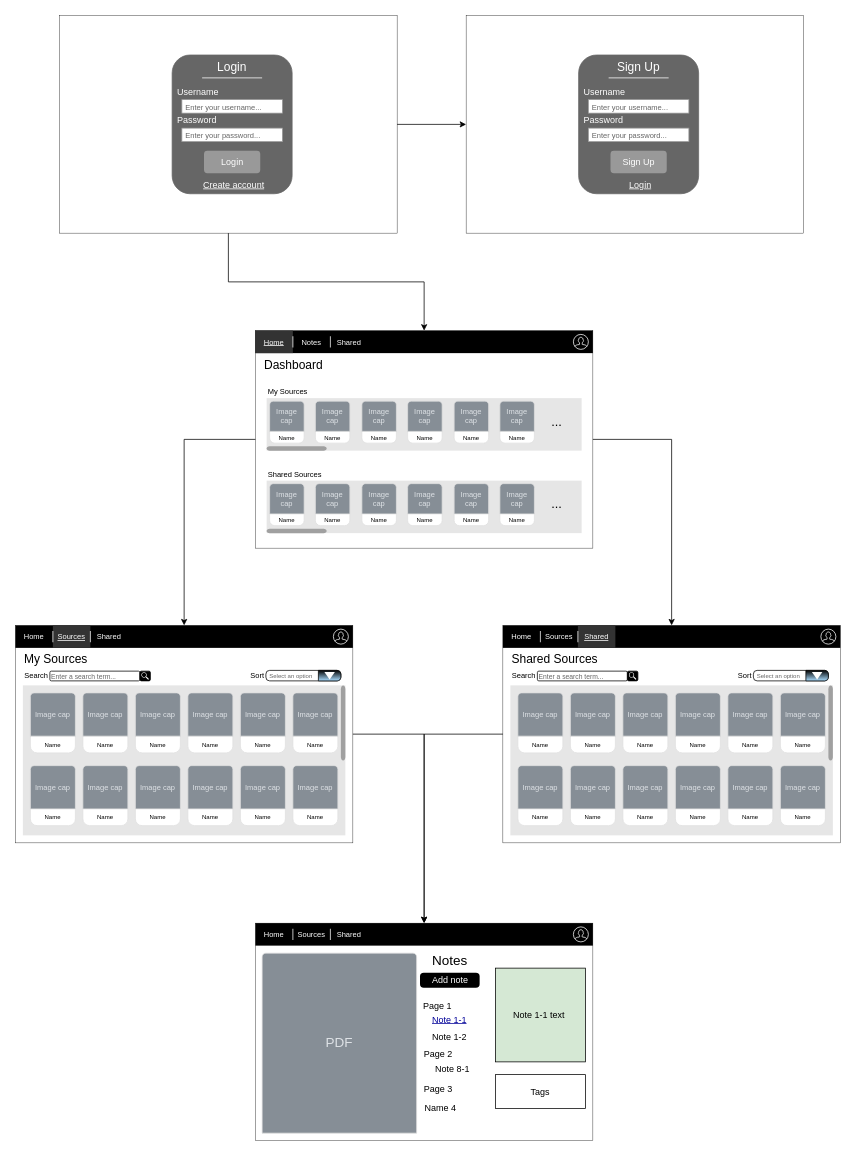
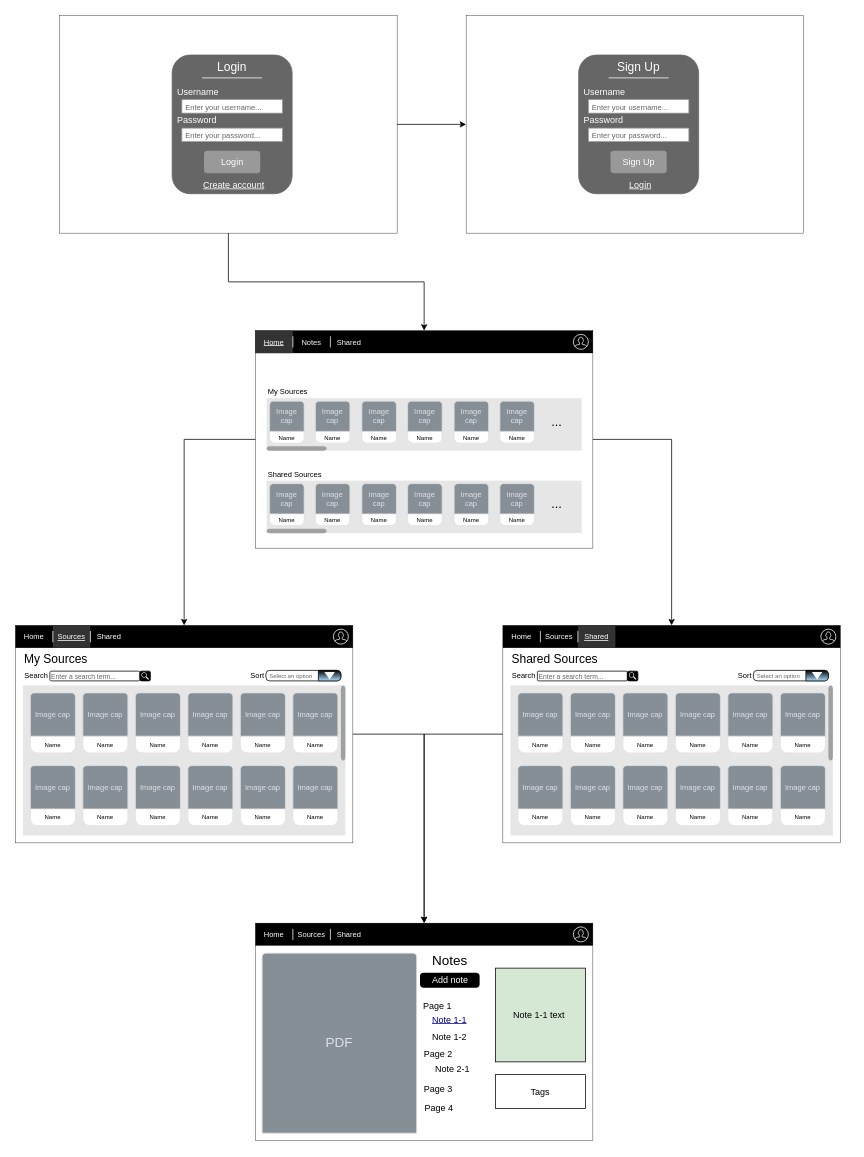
node "Dashboard": removed
node "Note 8-1": label "Note 8-1" -> "Note 2-1"
node "Name 4": label "Name 4" -> "Page 4"
